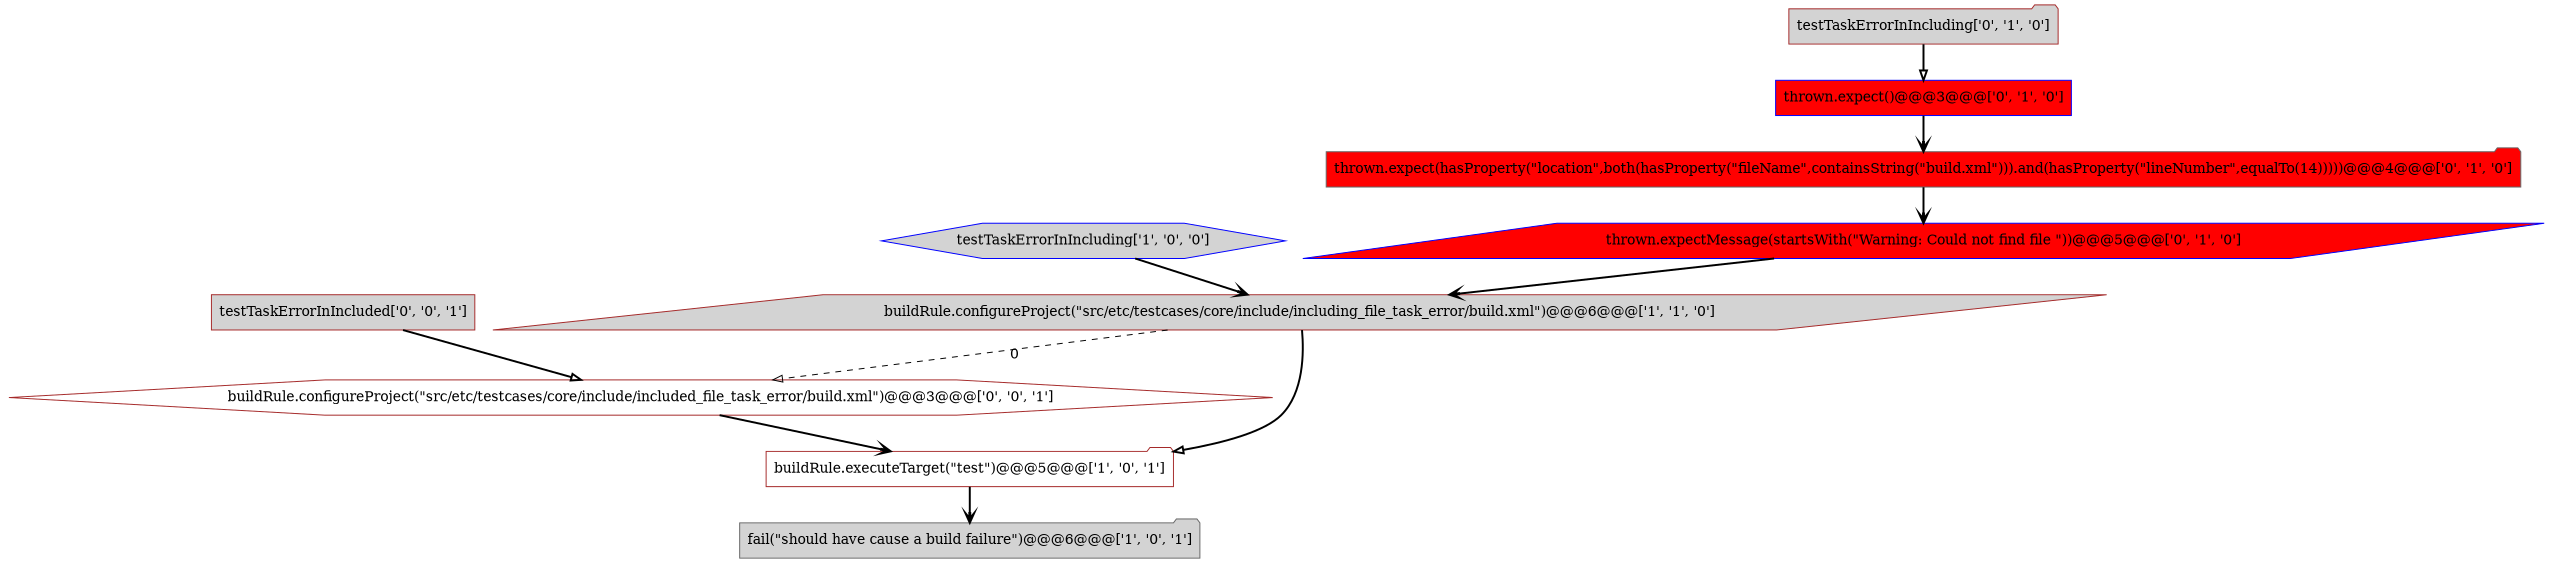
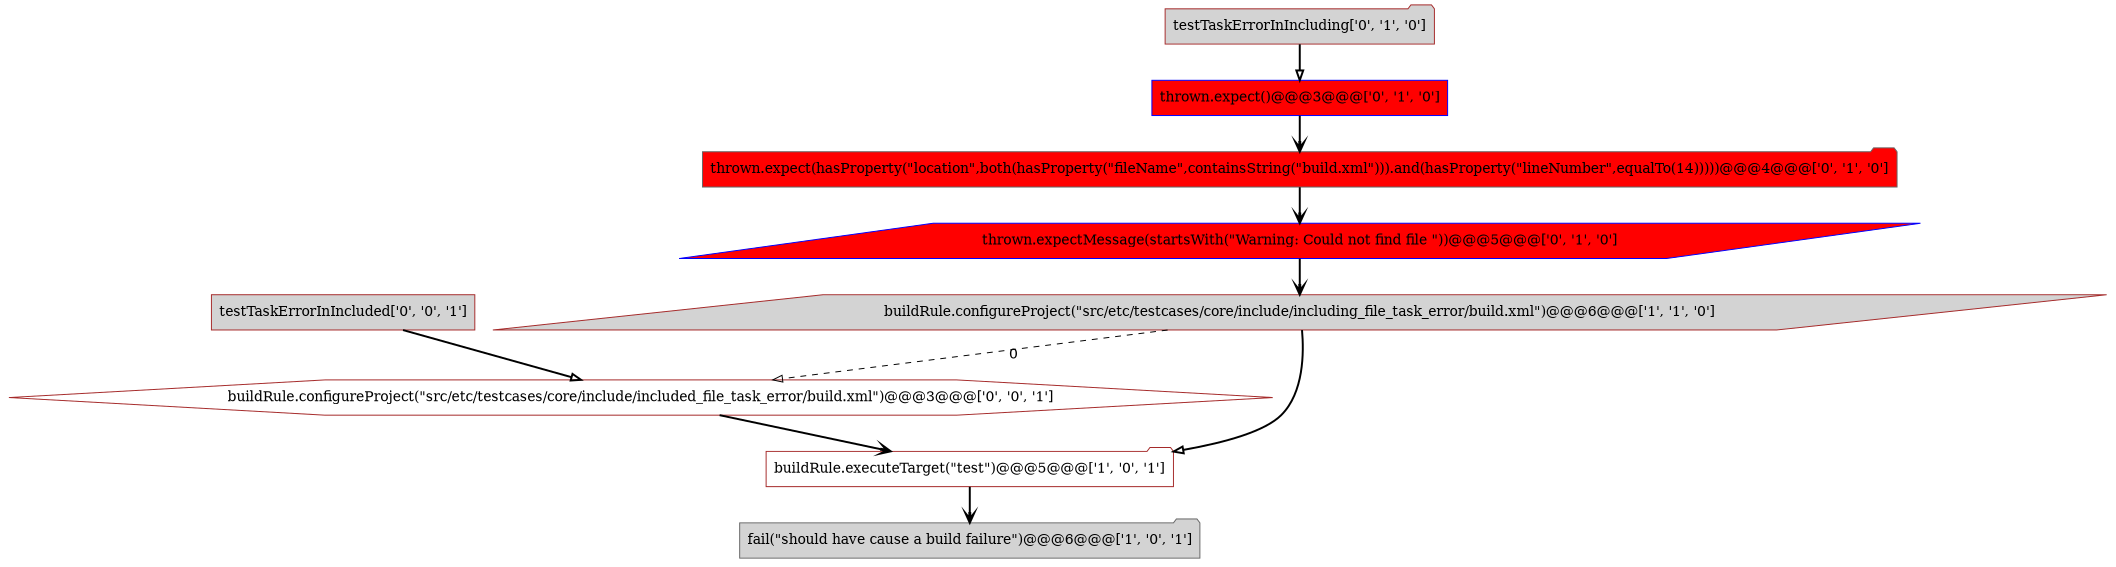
node "testTaskErrorInIncluding['1', '0', '0']": removed
